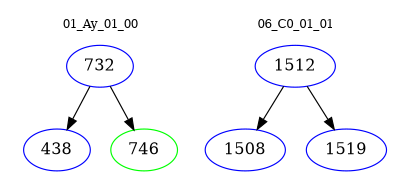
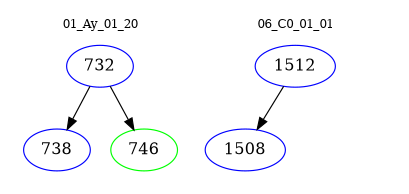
cluster "01_Ay_01_00": label "01_Ay_01_00" -> "01_Ay_01_20"
node "438": label "438" -> "738"
node "1519": removed
